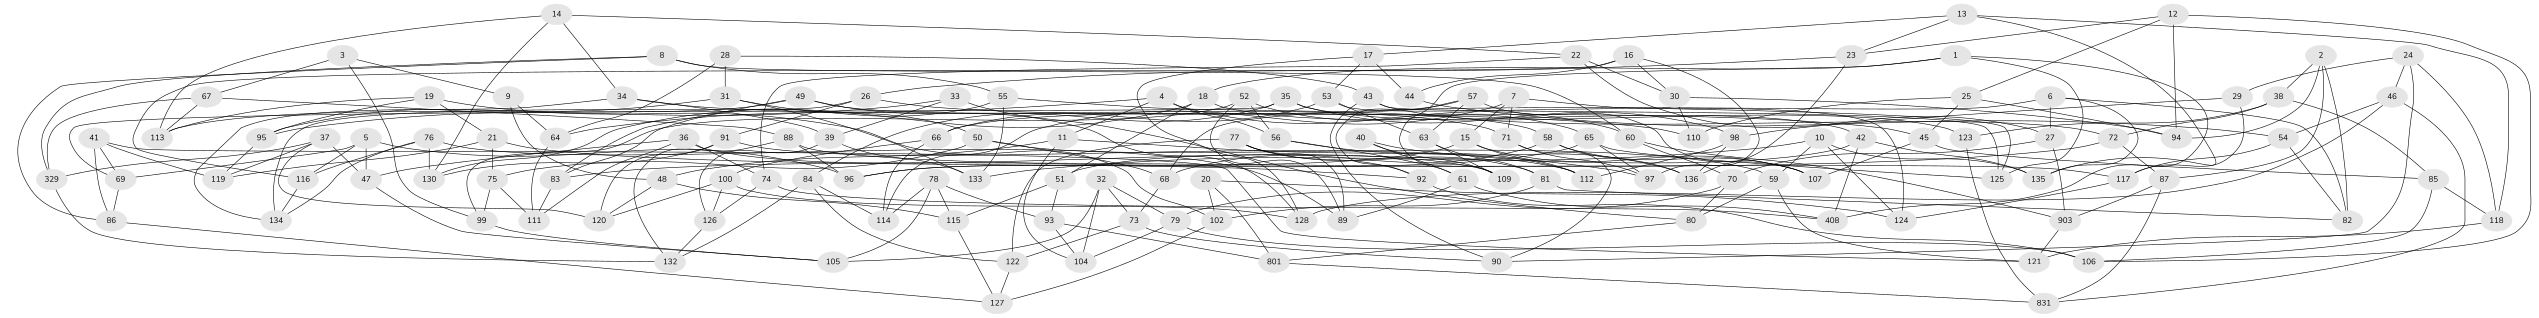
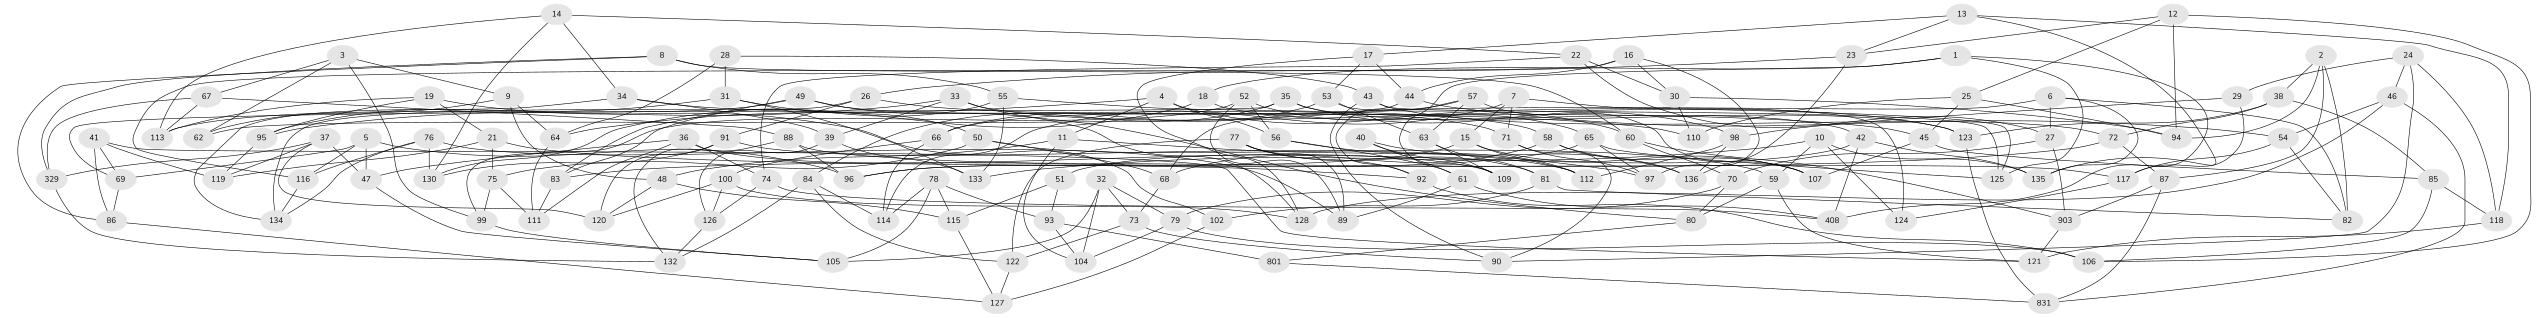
edge "33" -- "123": added
node "62": added
edge "18" -- "51": removed
node "20": removed
